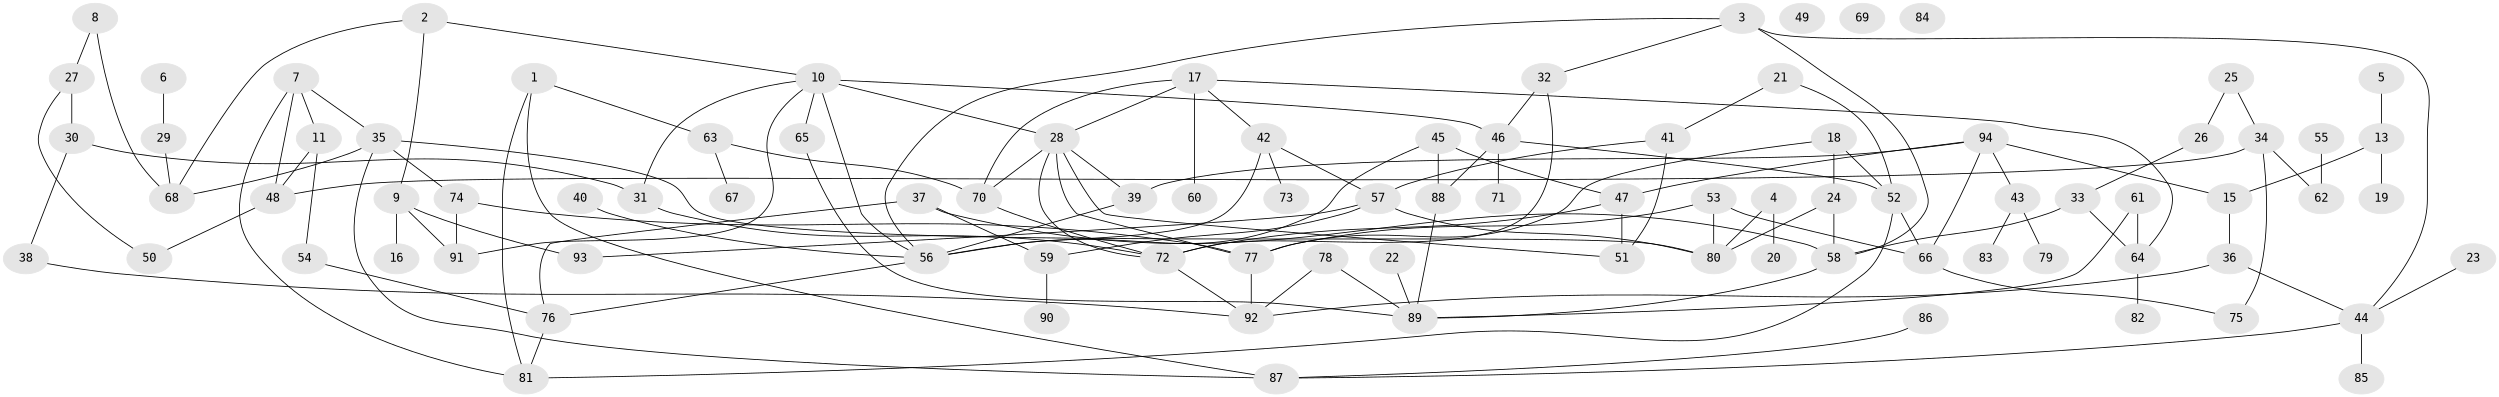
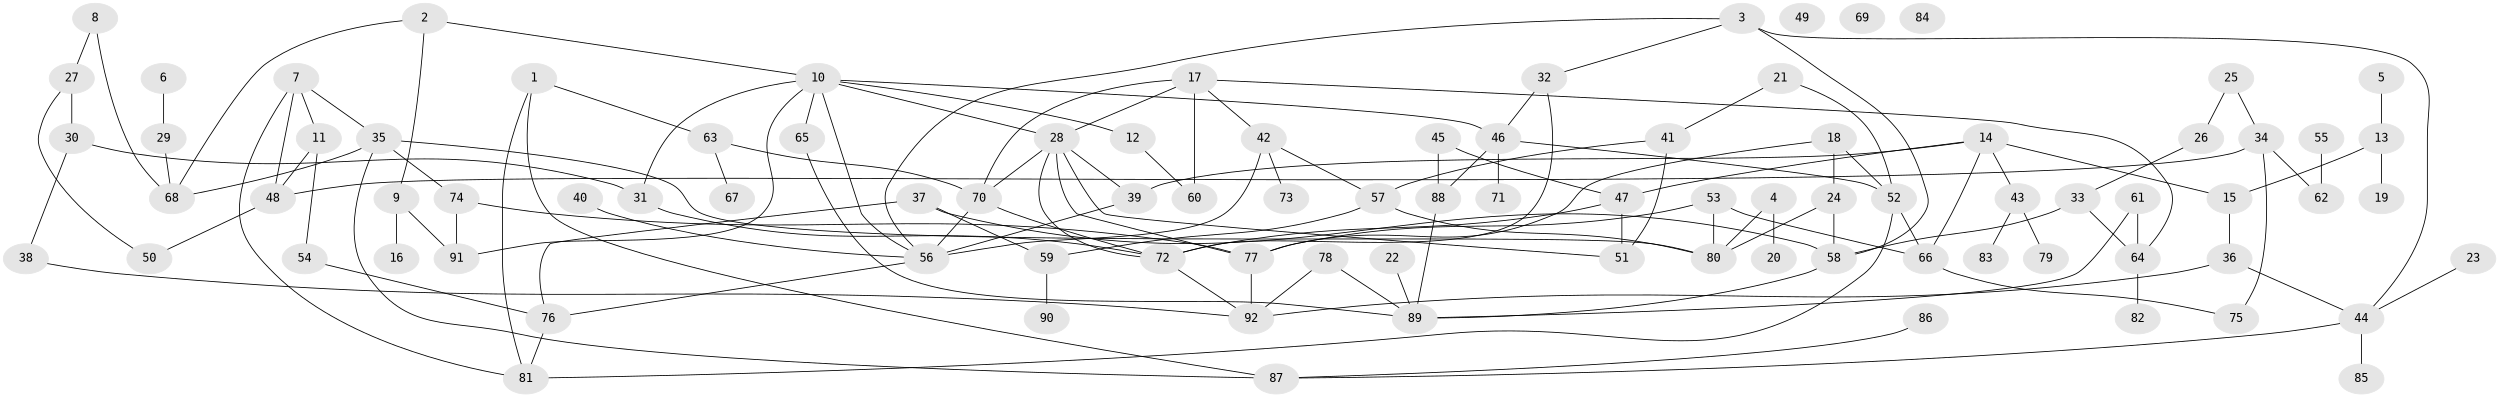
node "12": added
node "94": label "94" -> "14"
edge "45" -- "56": now "70" -- "56"
node "93": removed
